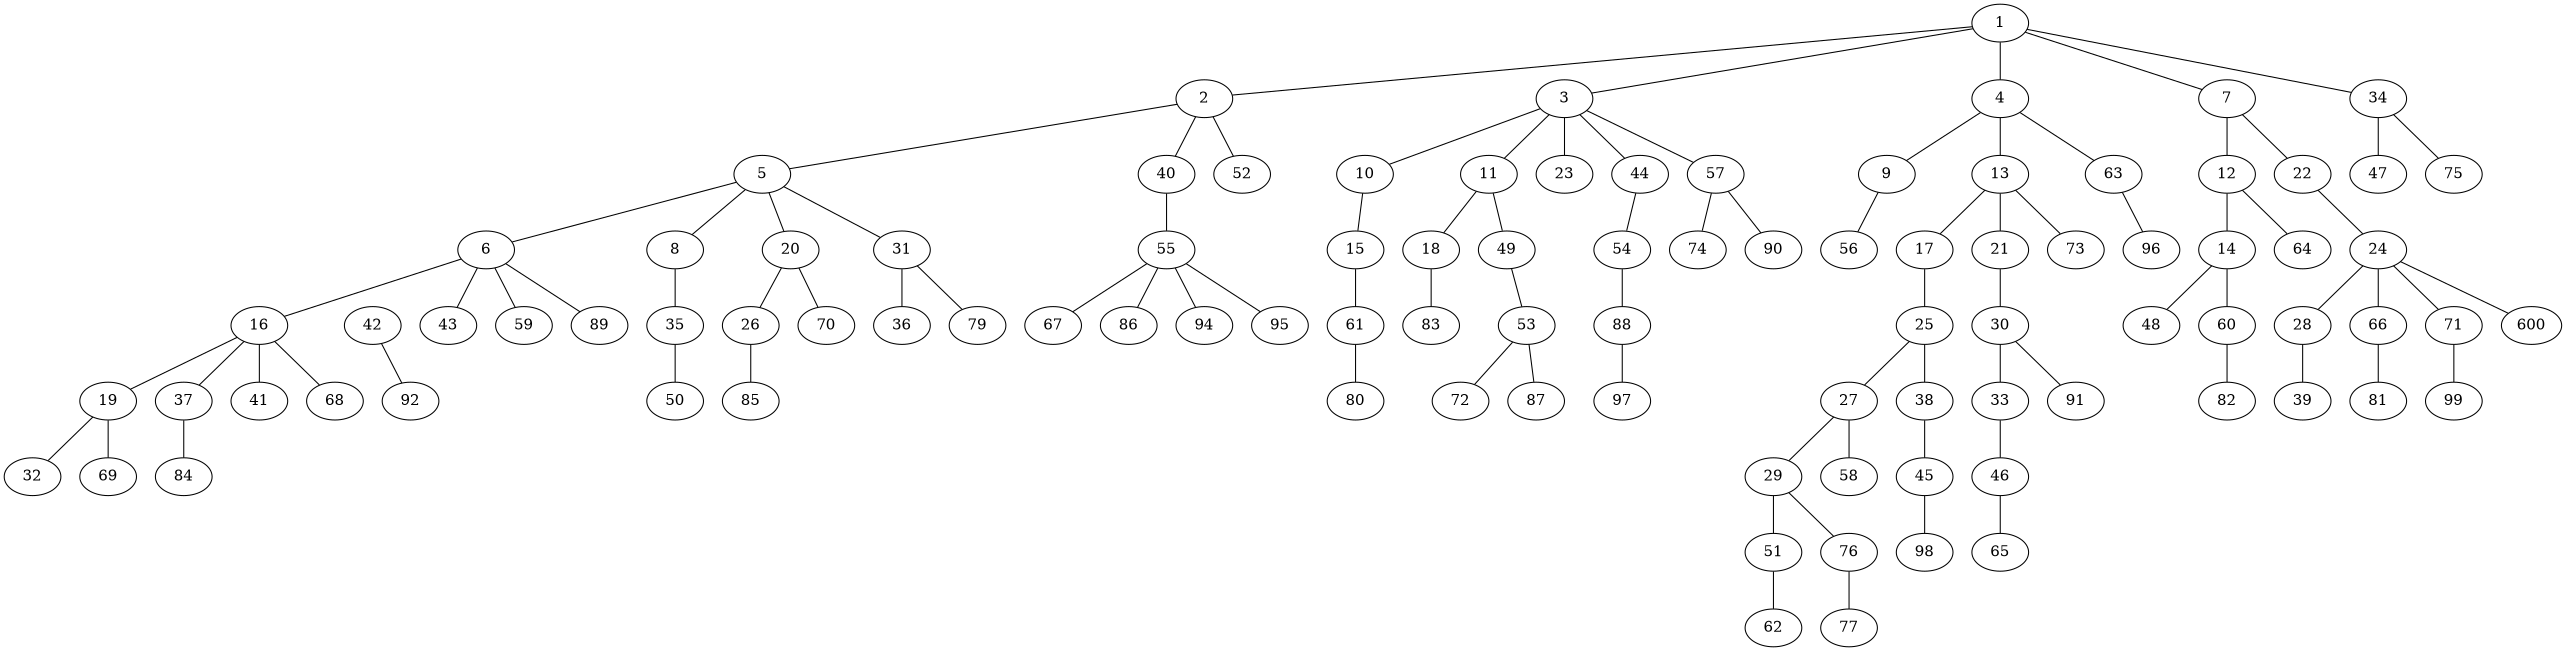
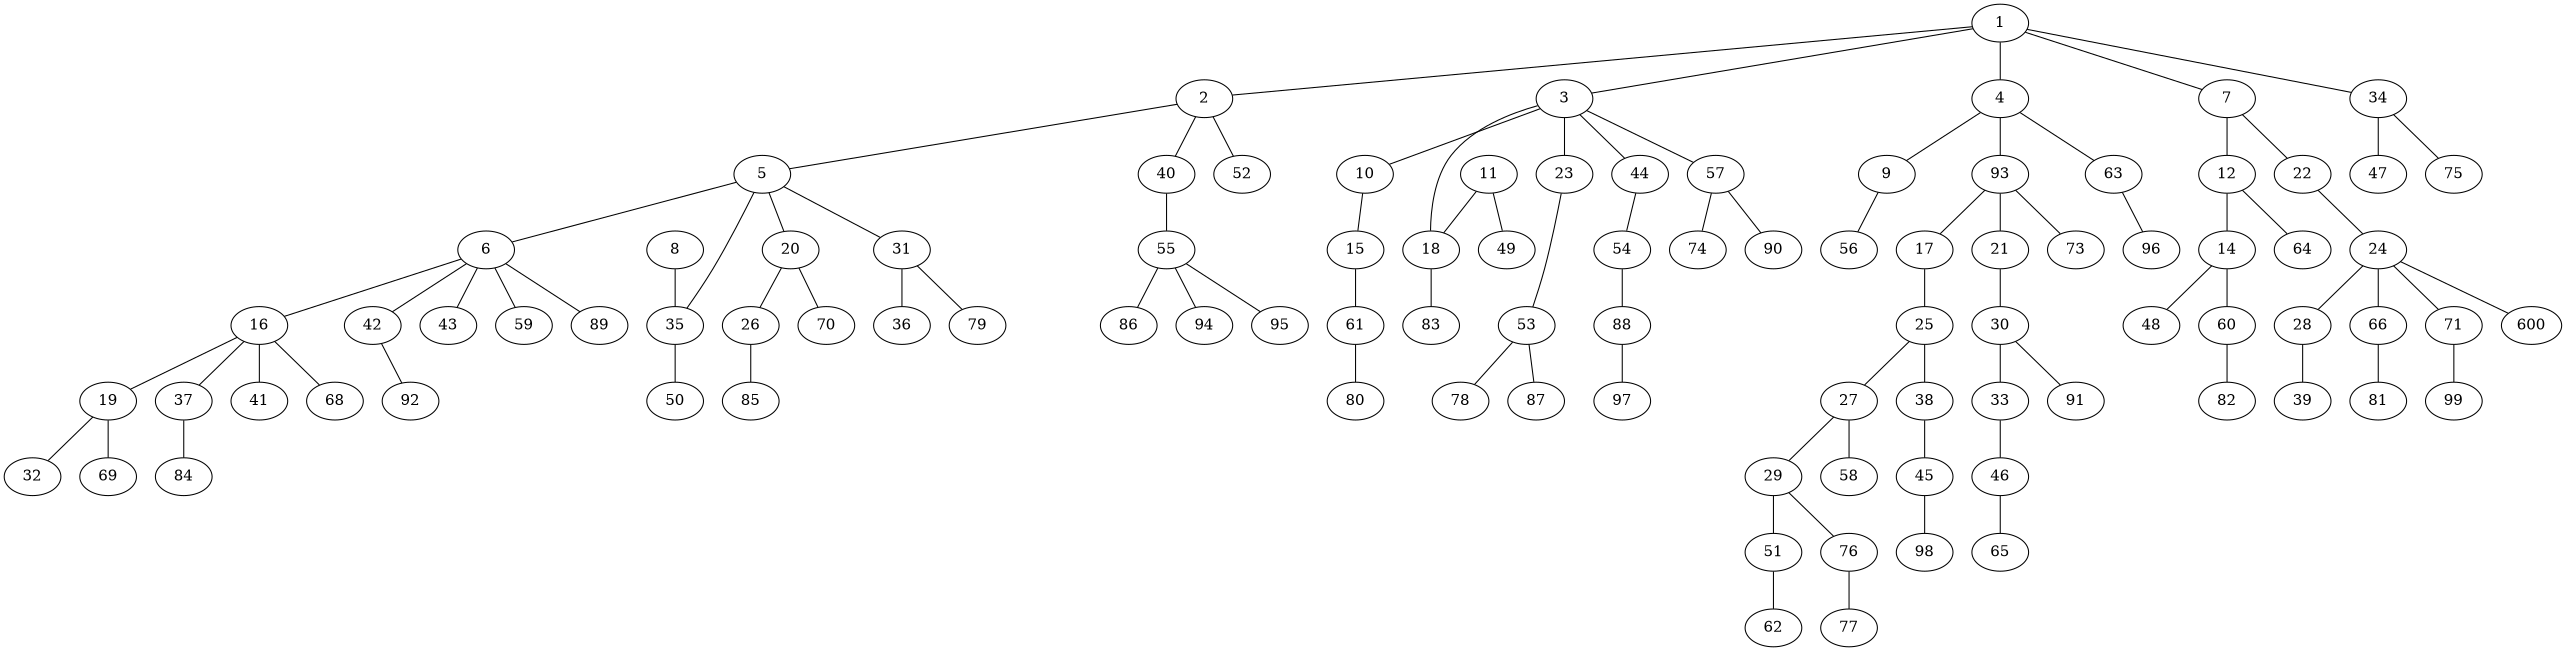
edge "3" -- "11": now "3" -- "18"
node "13": label "13" -> "93"
edge "5" -- "8": now "5" -- "35"
edge "6" -- "42": added
edge "49" -- "53": now "23" -- "53"
node "67": removed
node "72": label "72" -> "78"
